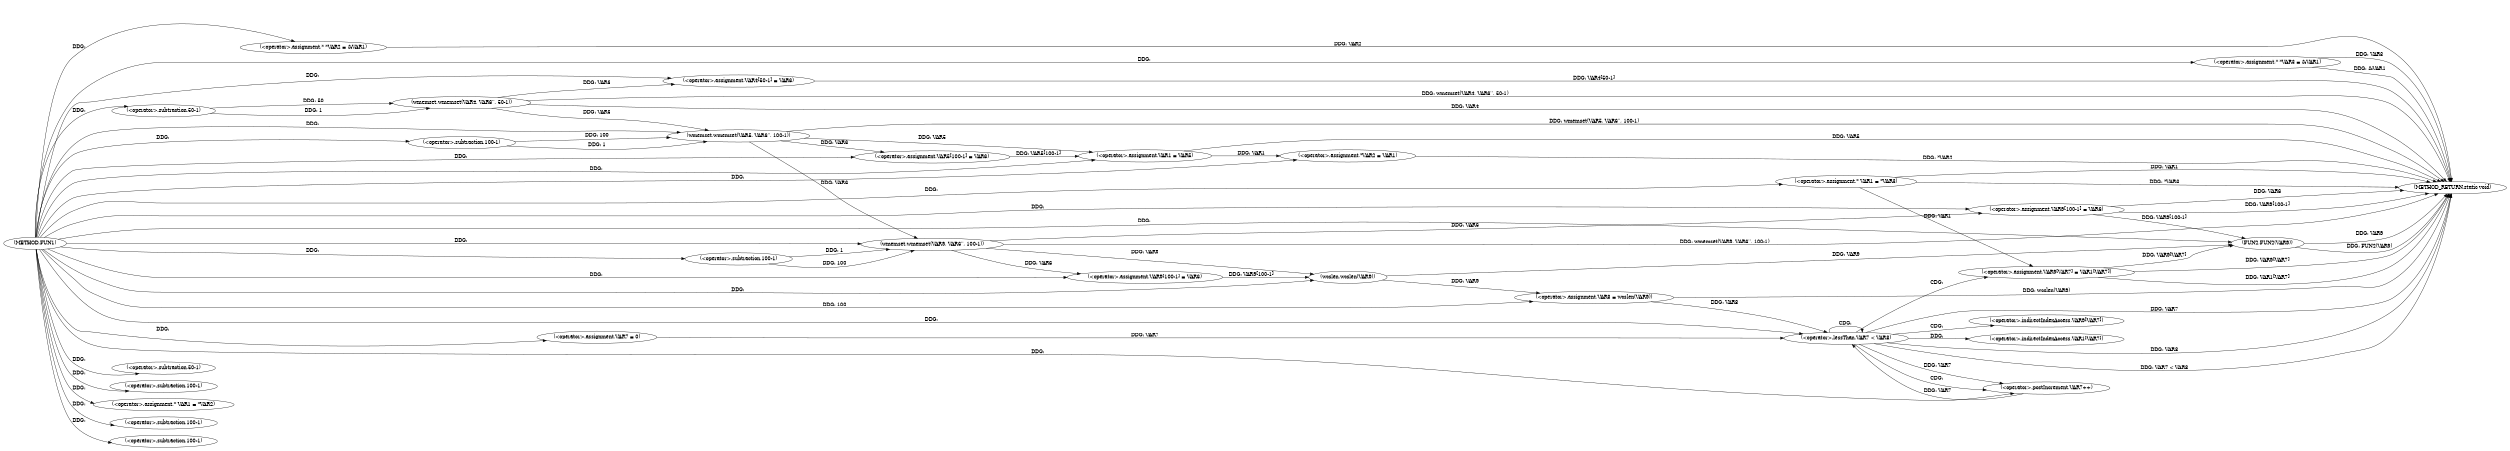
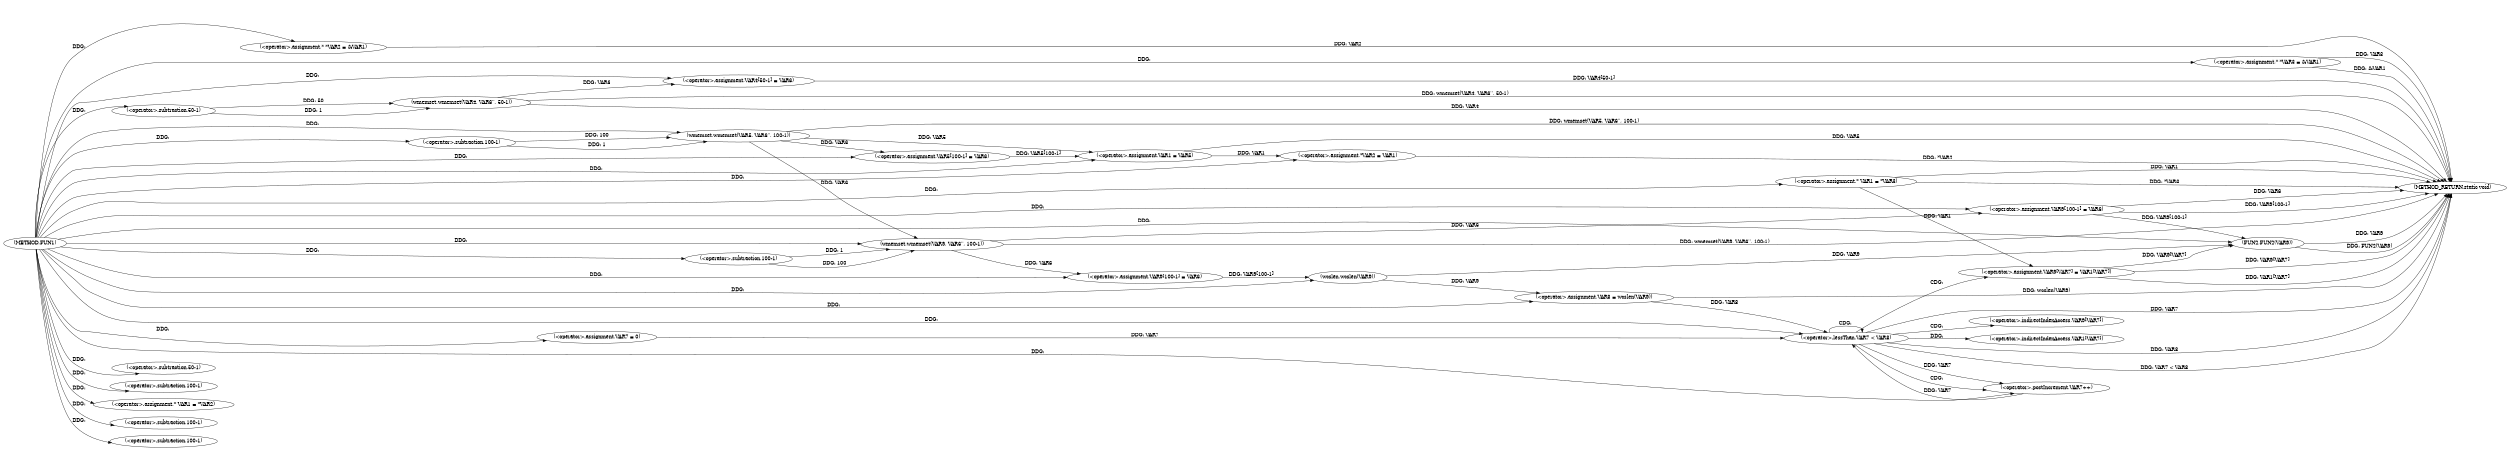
edge "(wmemset,wmemset(VAR4, VAR6'', 50-1))" -> "(wmemset,wmemset(VAR5, VAR6'', 100-1))": removed, label "DDG: VAR6"
edge "(wmemset,wmemset(VAR9, VAR6'', 100-1))" -> "(wcslen,wcslen(VAR9))": removed, label "DDG: VAR9"
edge "(METHOD,FUN1)" -> "(<operator>.assignment,VAR8 = wcslen(VAR9))": label "DDG: 100" -> "DDG: "
